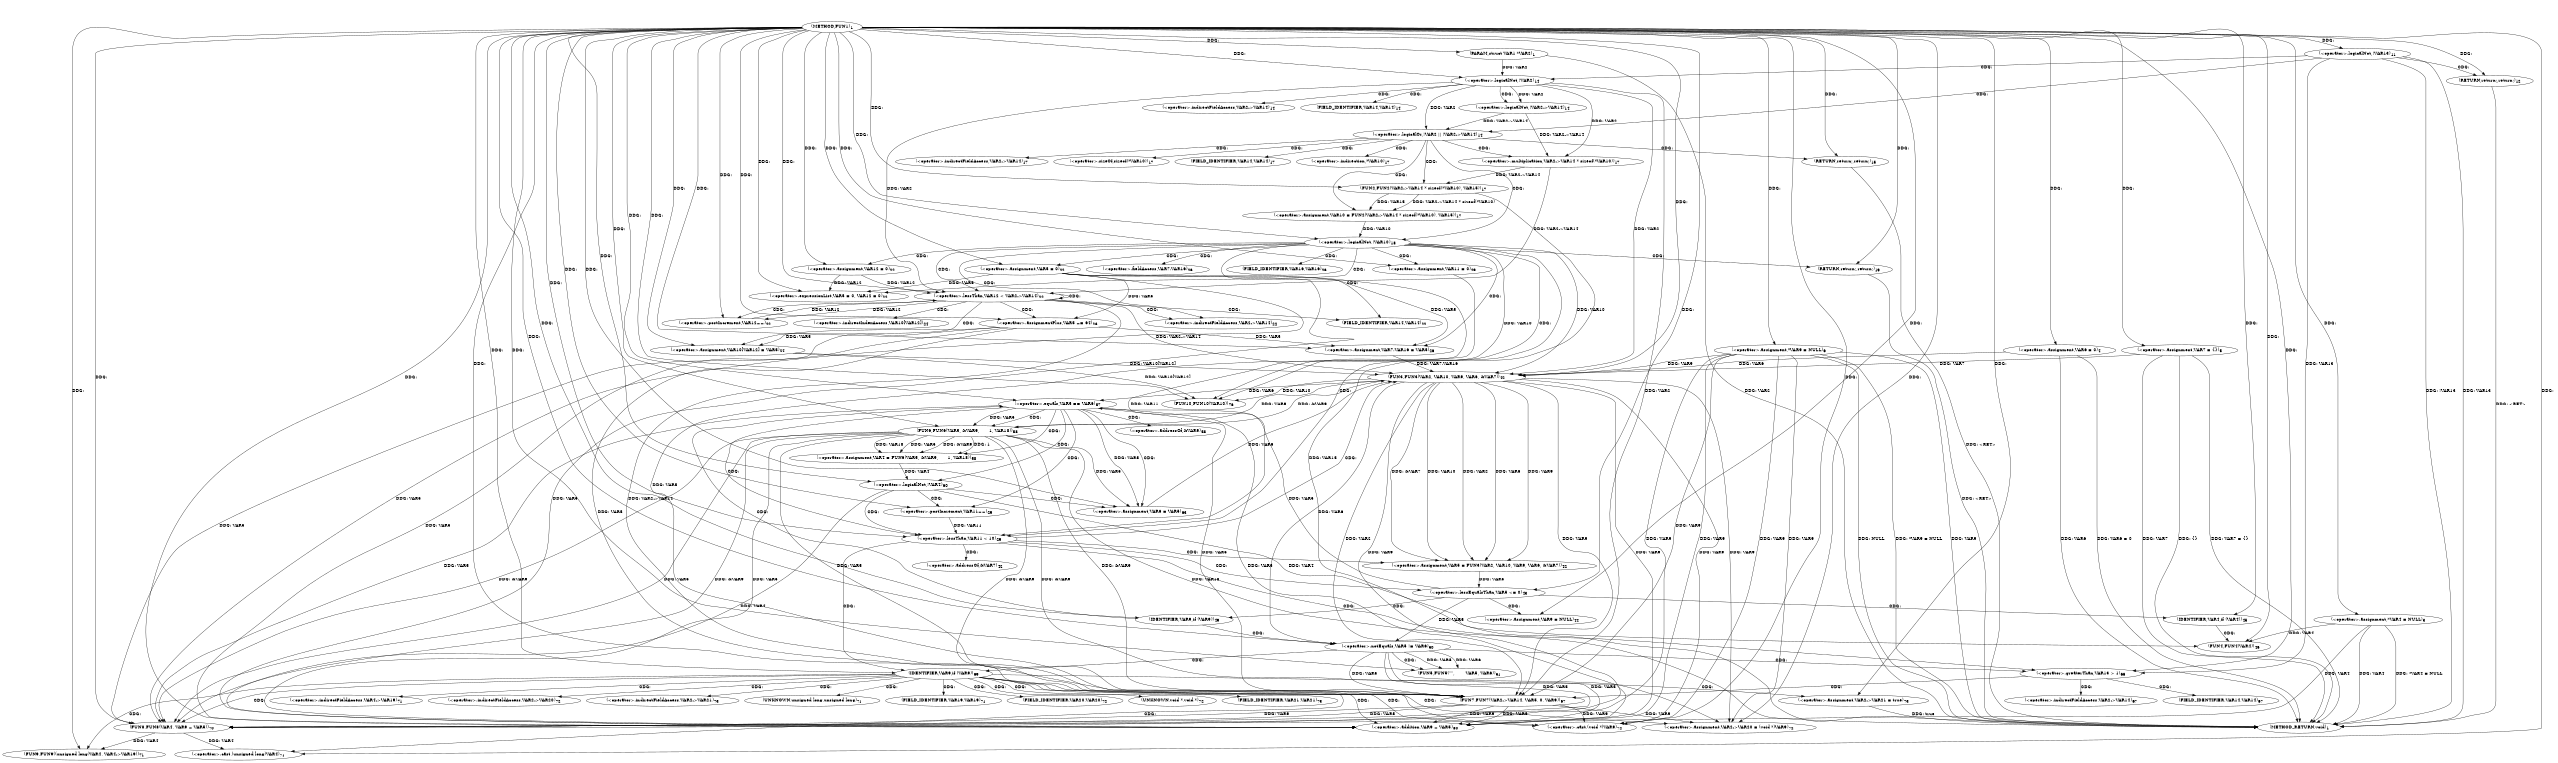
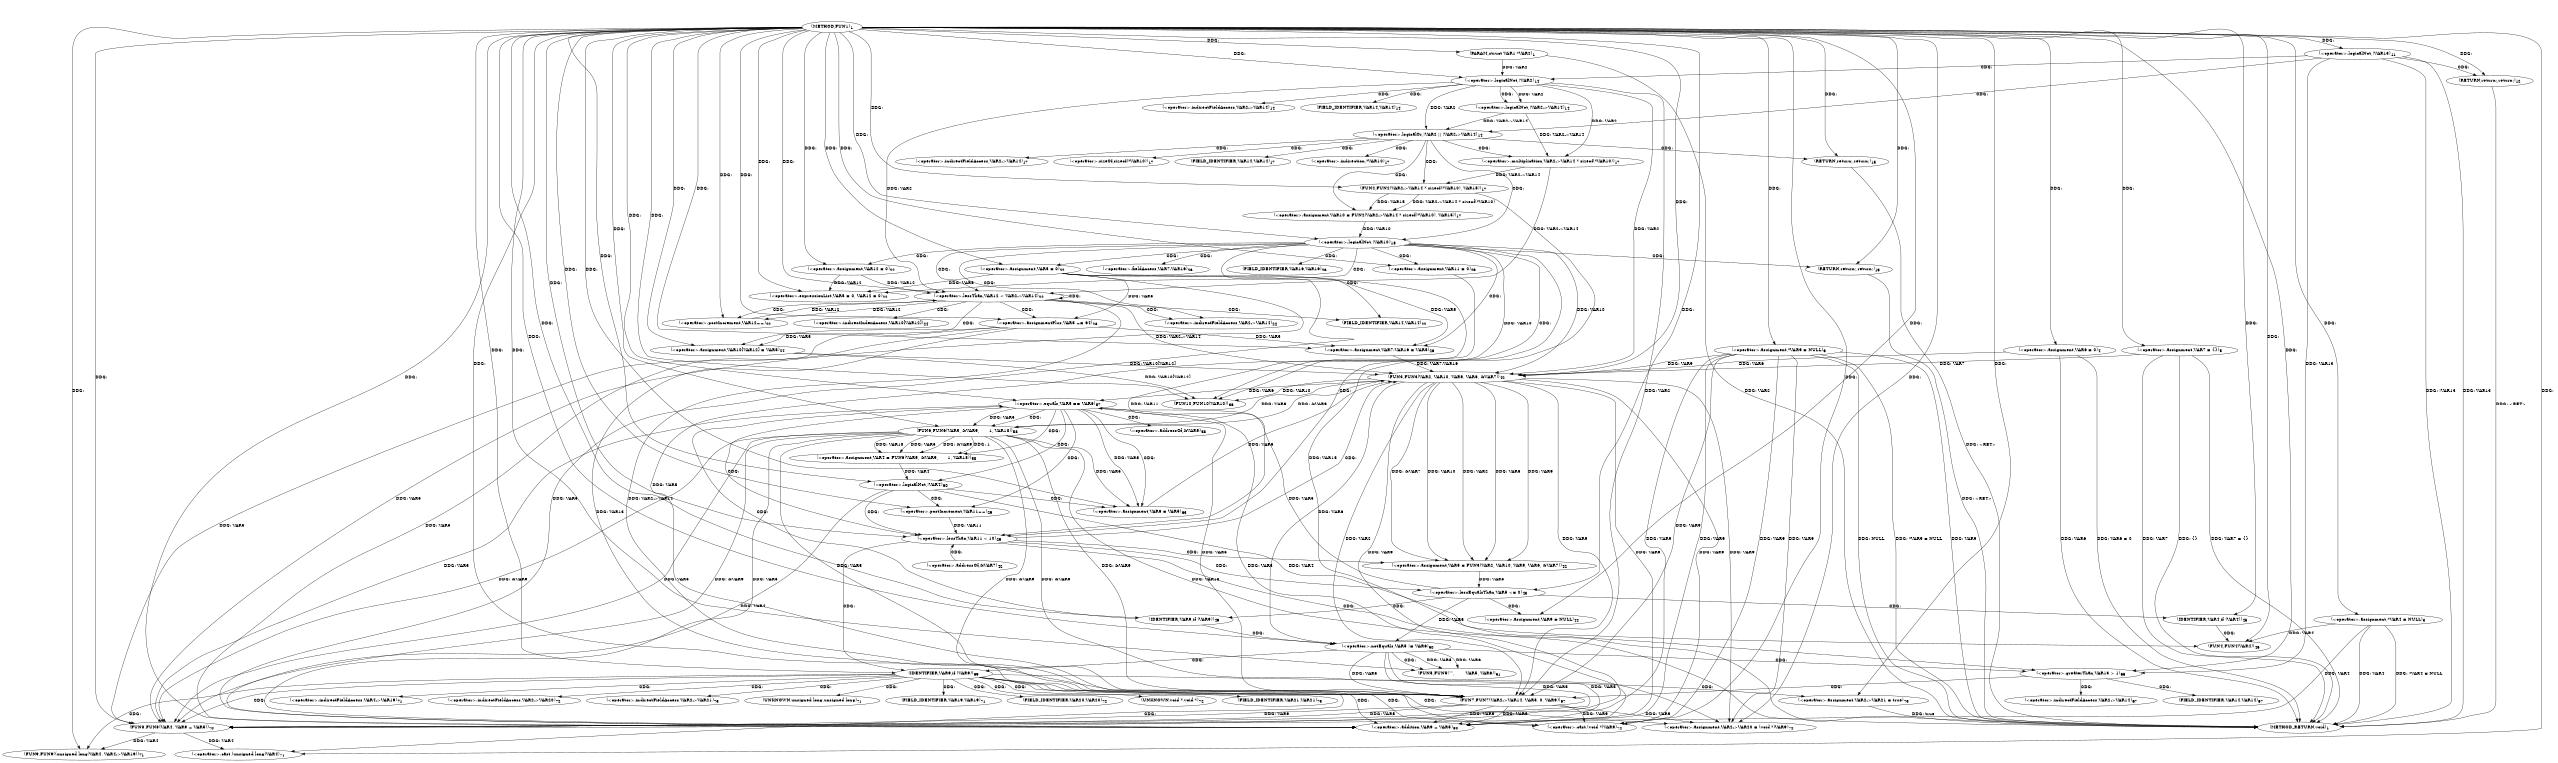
node "(FUN10,FUN10(VAR10))": text "76" -> "36"
edge "(<operator>.assignmentPlus,VAR5 += 64)" -> "(FUN7,FUN7(VAR2->VAR14, VAR5, 0, VAR9))": label "DDG: VAR5" -> "DDG: VAR13"
edge "(<operator>.lessThan,VAR11 < 10)" -> "(<operator>.addressOf,&VAR7)": reversed
